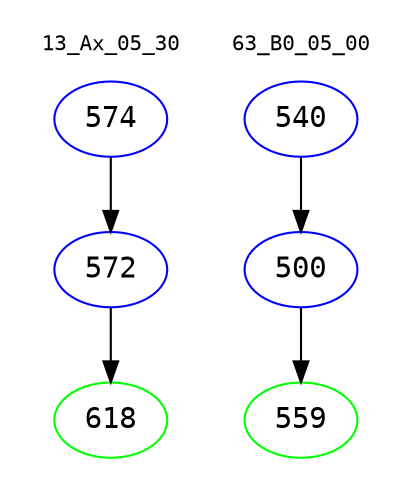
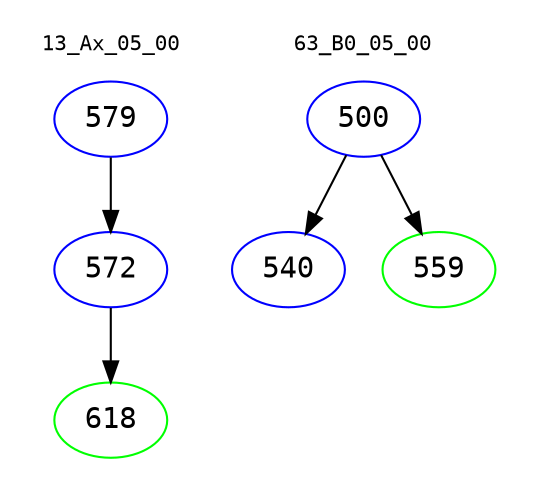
cluster "13_Ax_05_30": label "13_Ax_05_30" -> "13_Ax_05_00"
node "574": label "574" -> "579"
edge "540" -> "500": reversed
